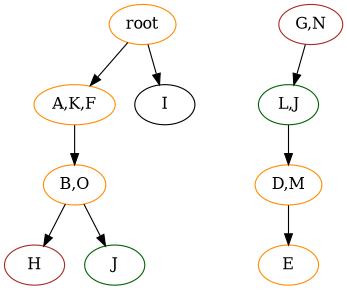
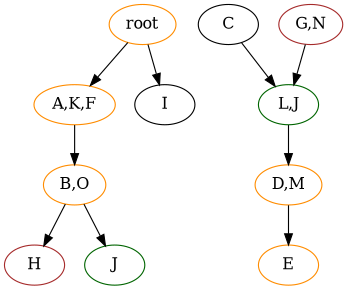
node "C": added
